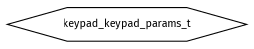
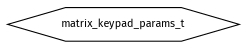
node "keypad_keypad_params_t": label "keypad_keypad_params_t" -> "matrix_keypad_params_t"
